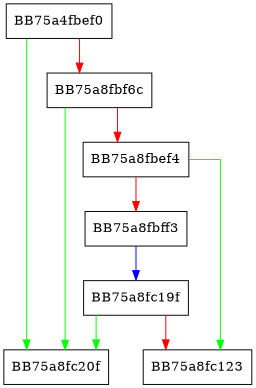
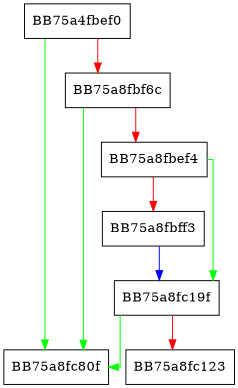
edge "BB75a8fbef4" -> "BB75a8fc123": now "BB75a8fbef4" -> "BB75a8fc19f"
node "BB75a8fc20f": label "BB75a8fc20f" -> "BB75a8fc80f"
